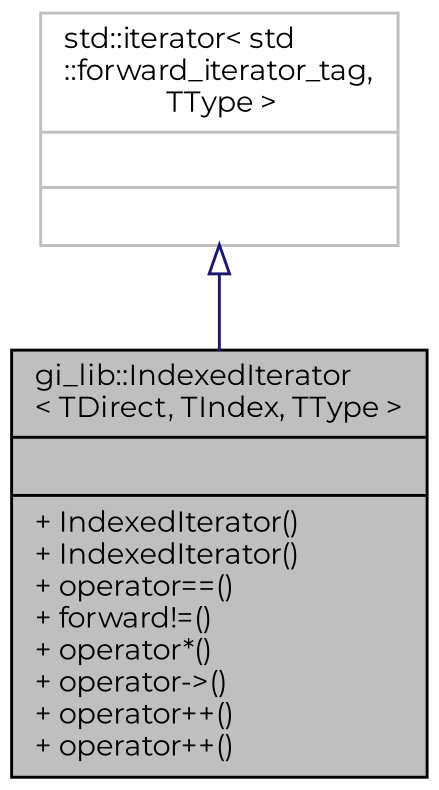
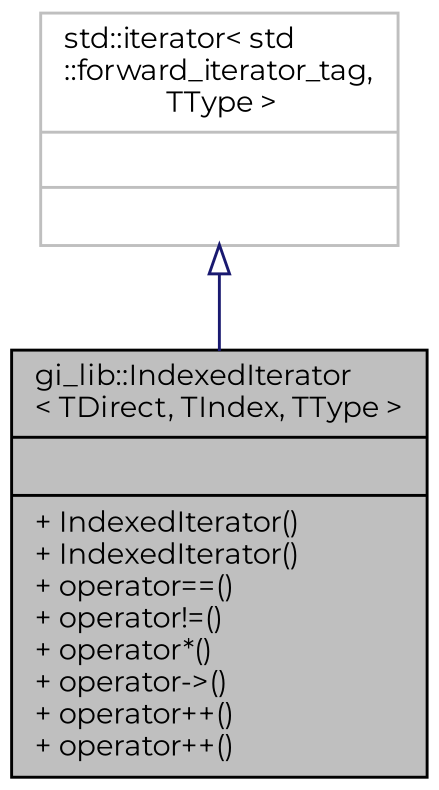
node "gi_lib::IndexedIterator": text "+ forward!=()" -> "+ operator!=()"
